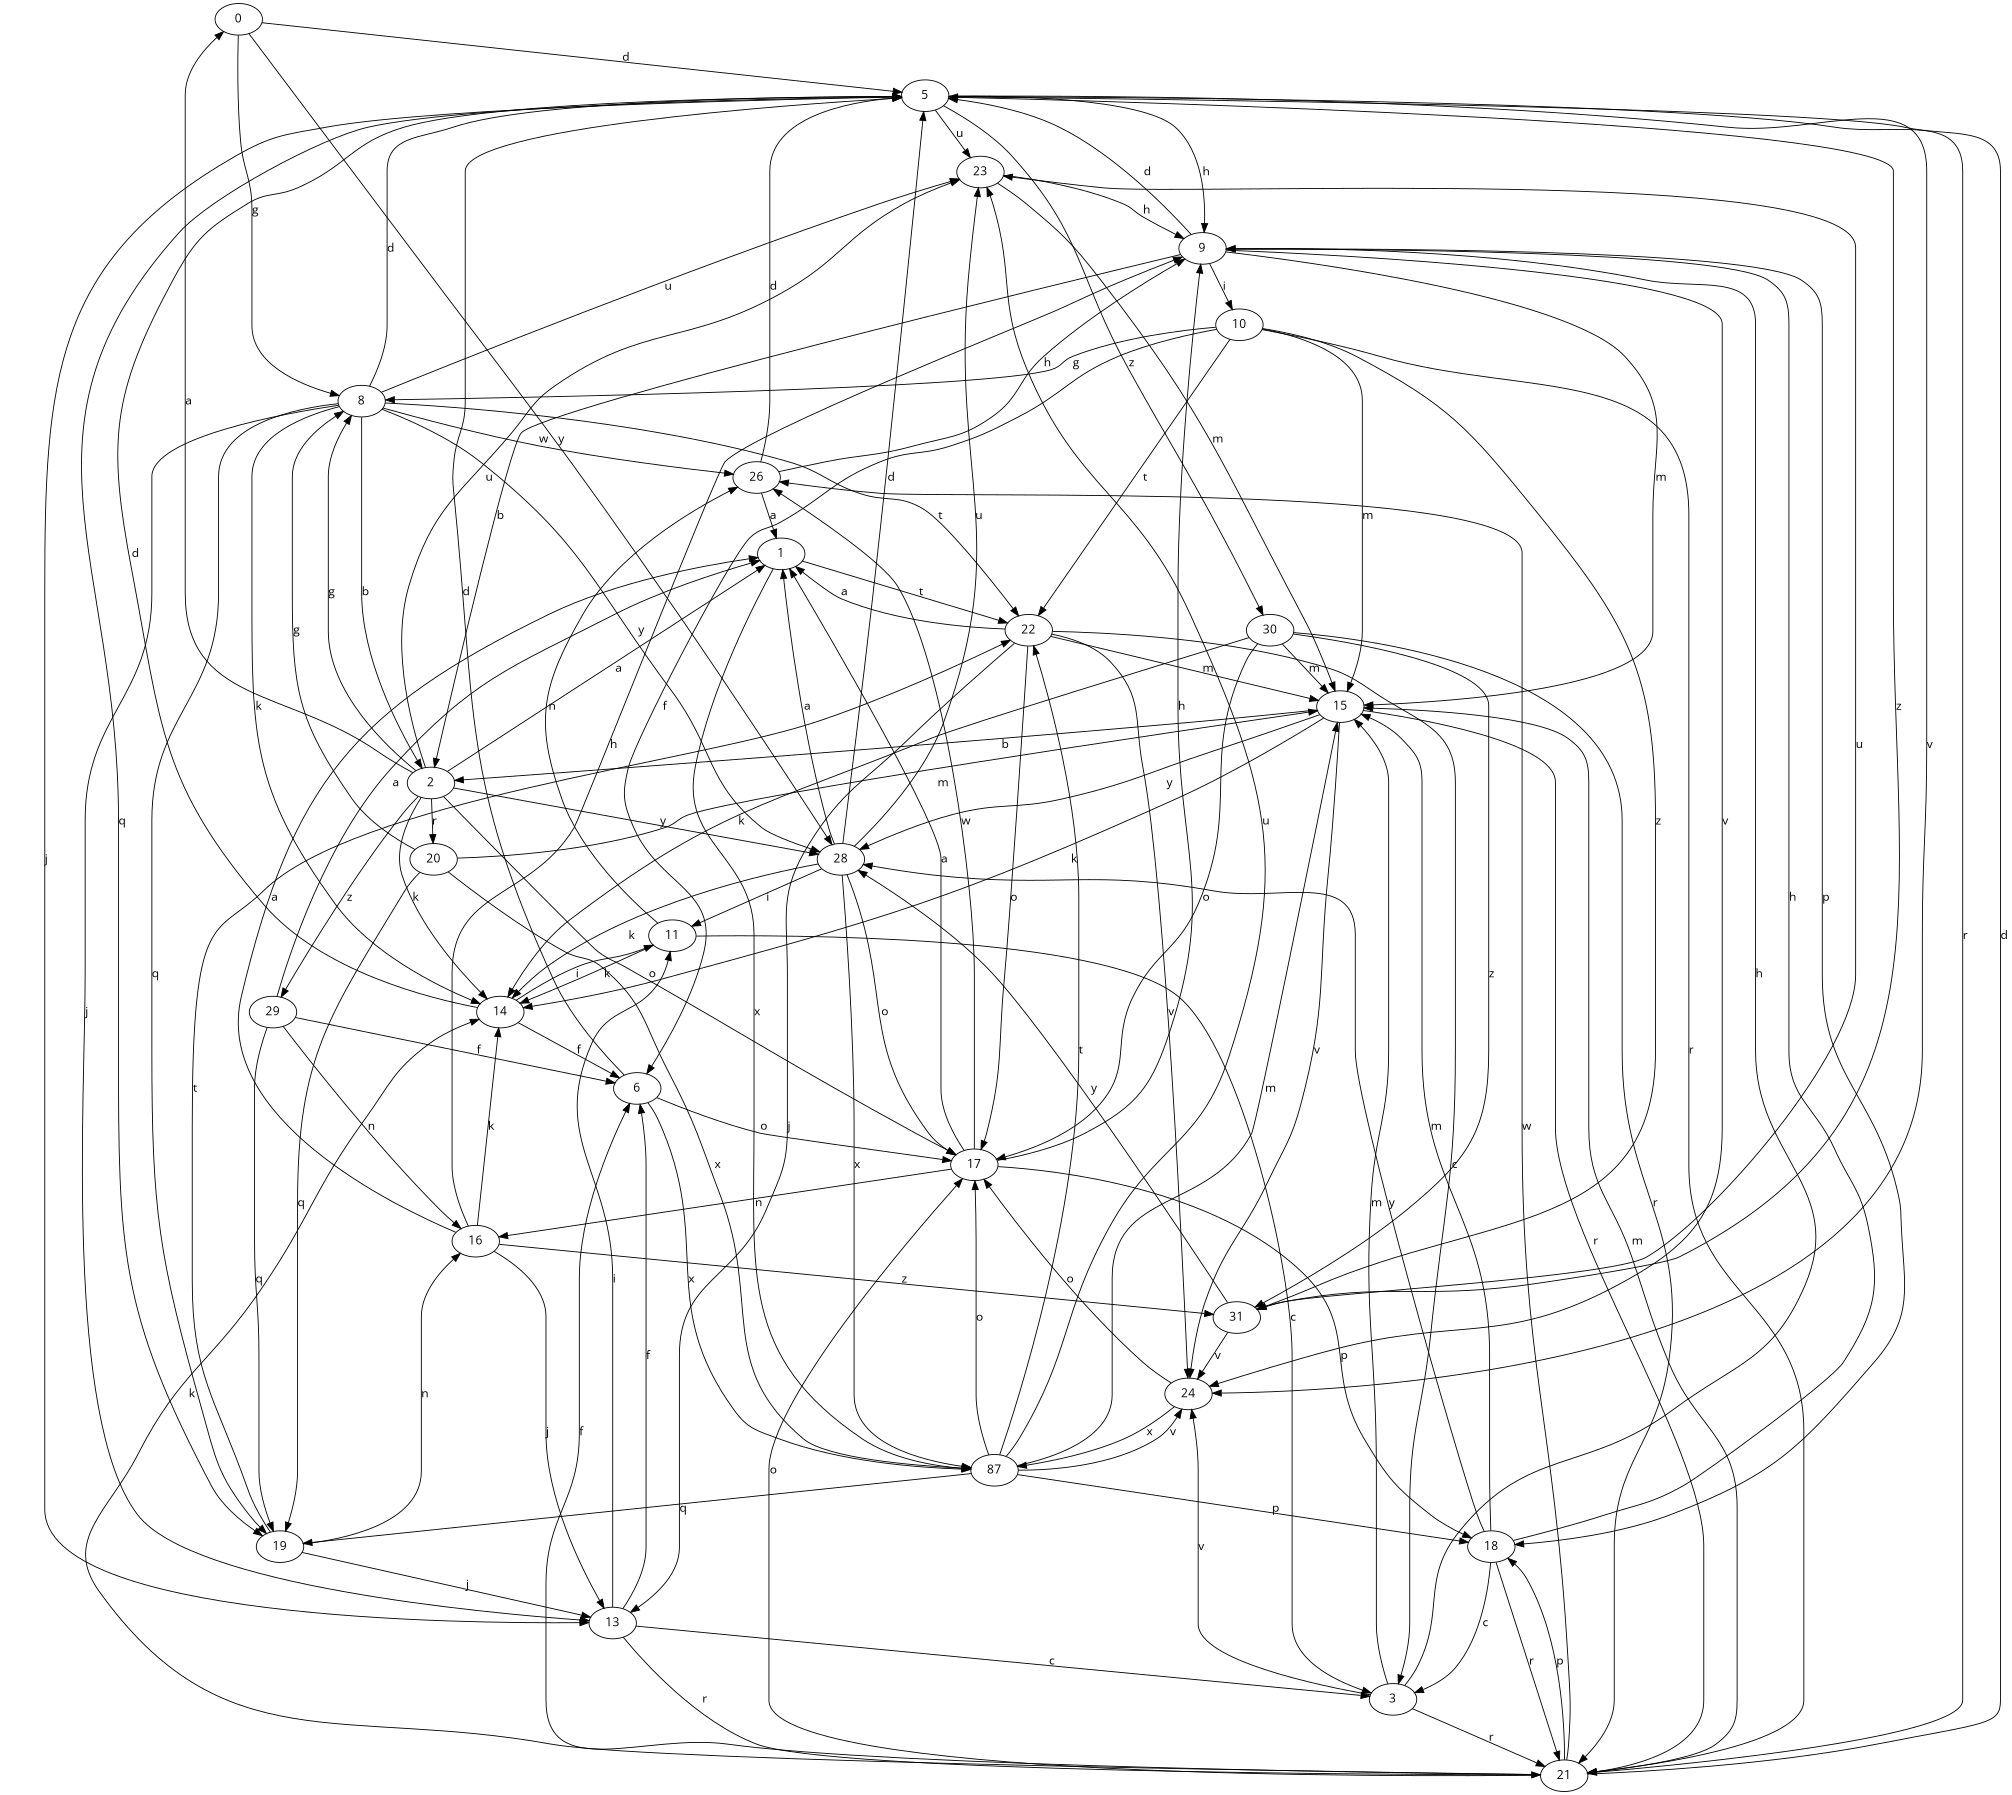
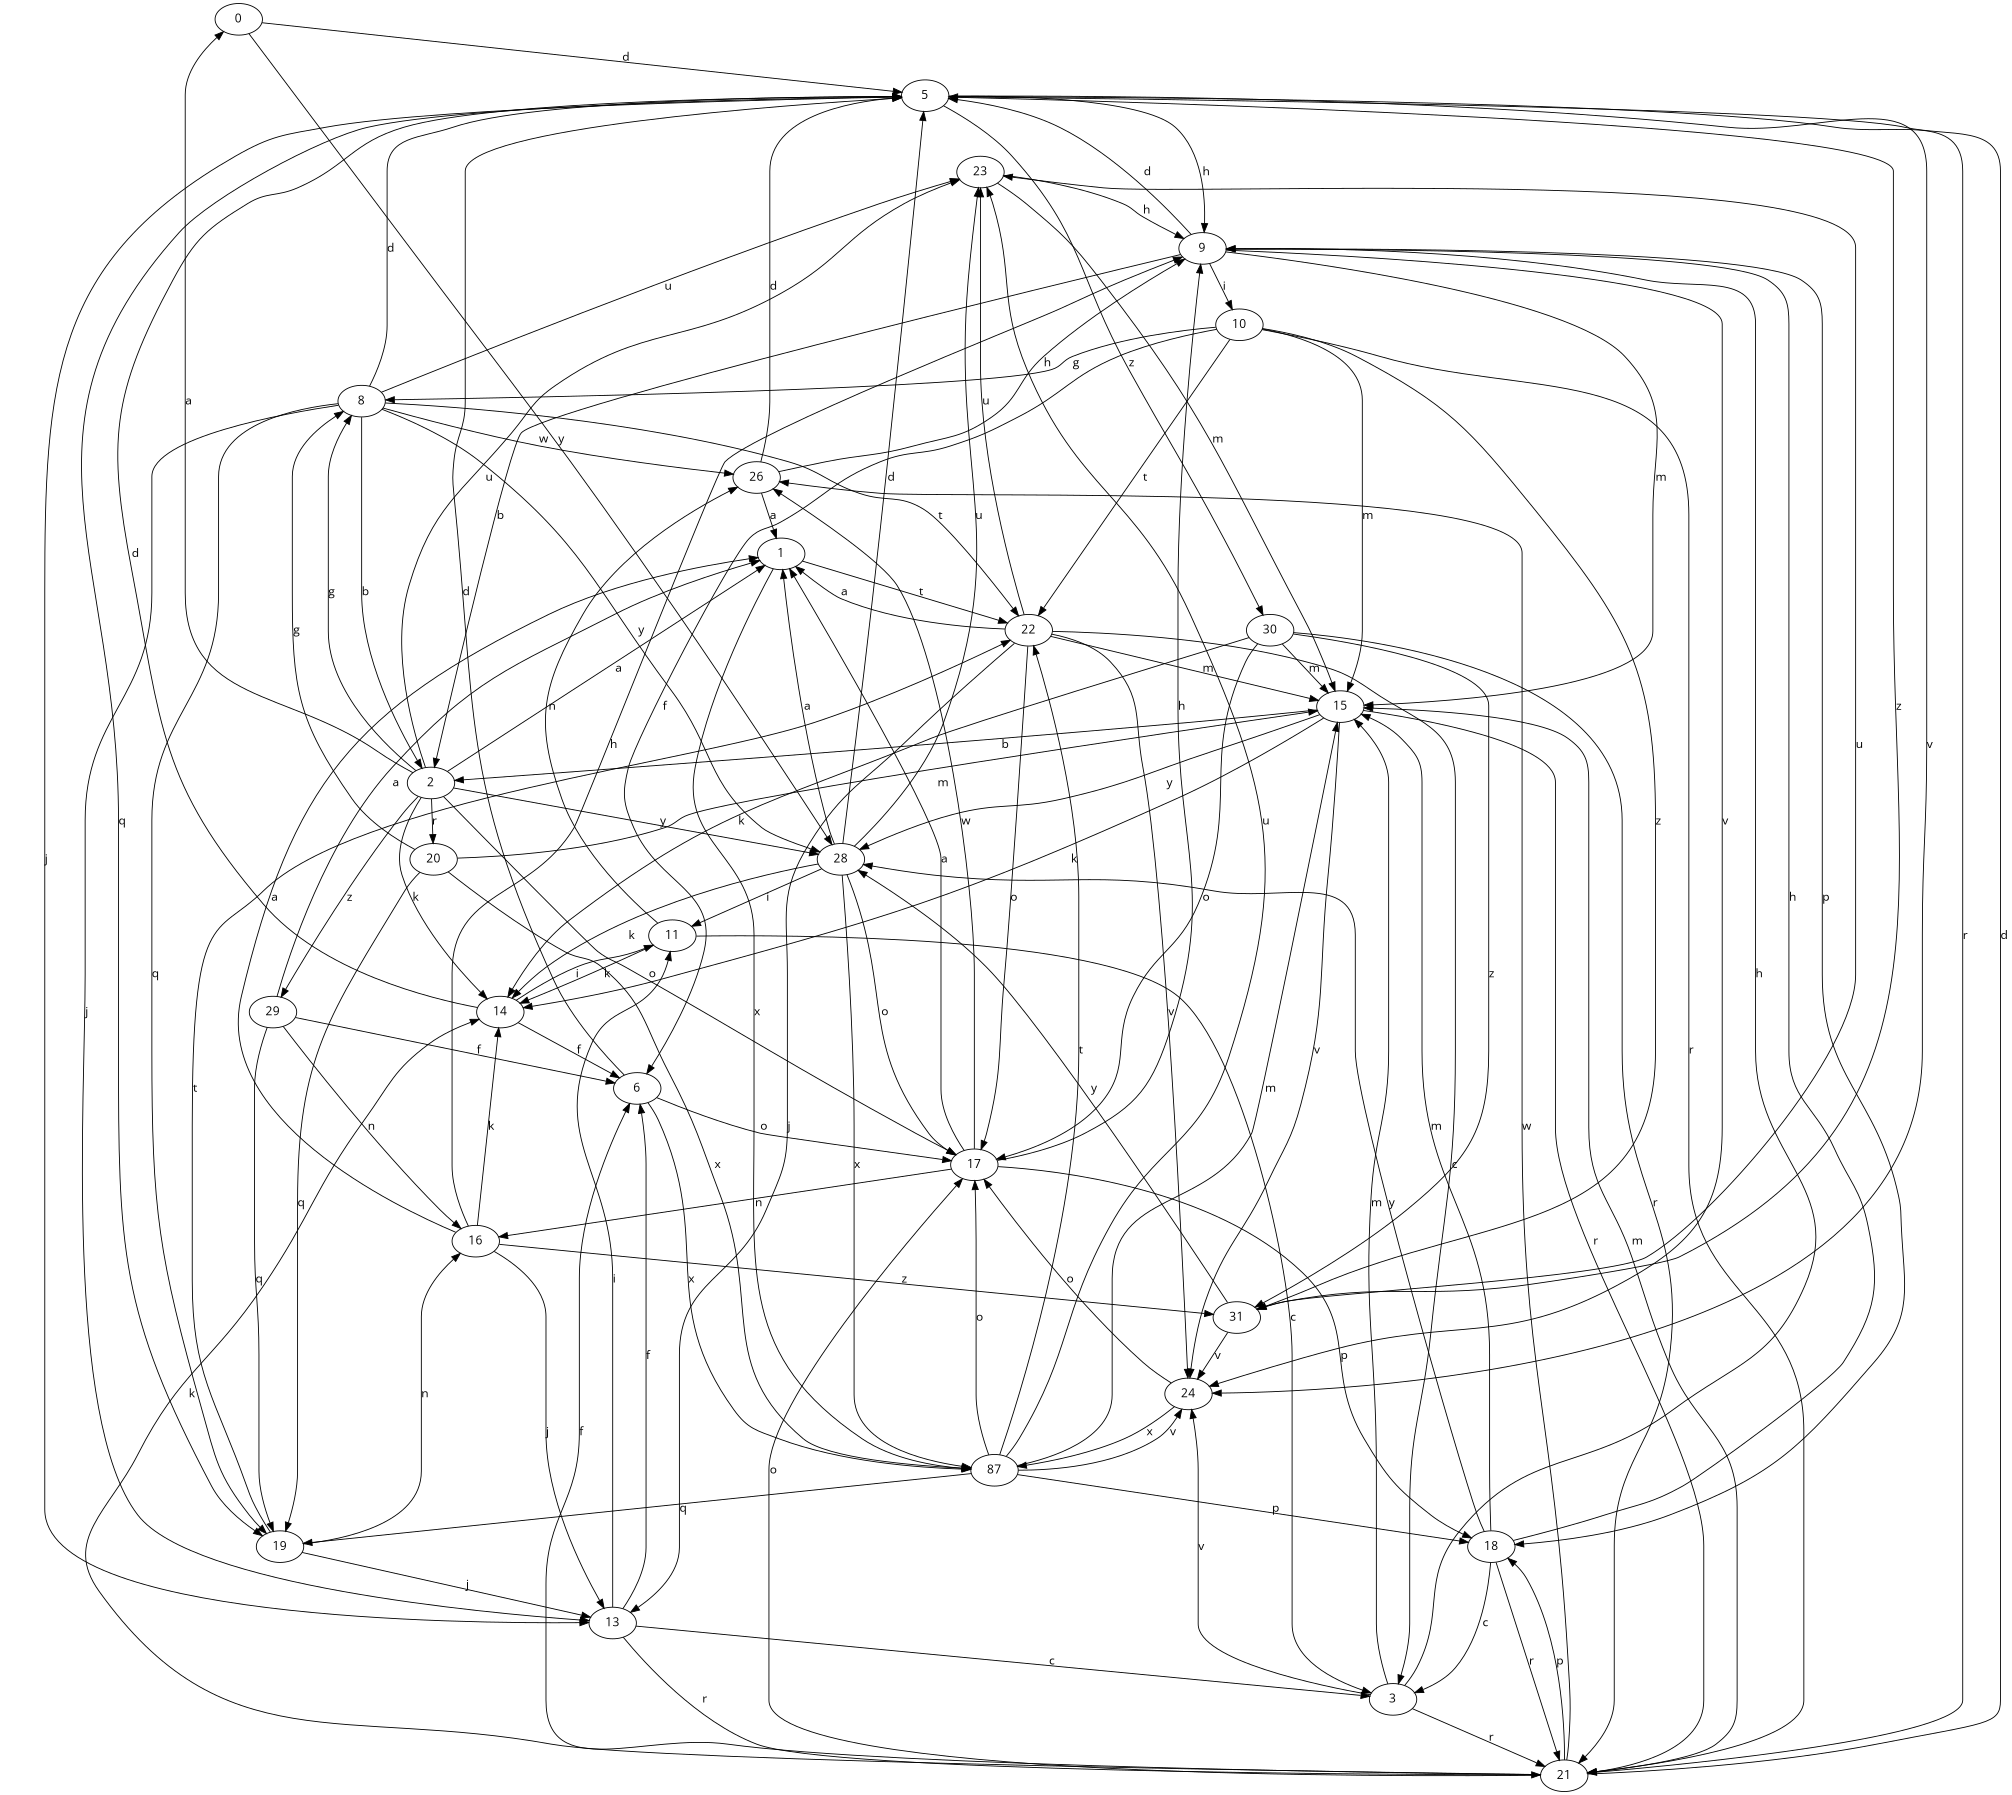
edge "5" -> "23": now "22" -> "23"
edge "0" -> "8": removed, label "g"
edge "8" -> "14": removed, label "k"
